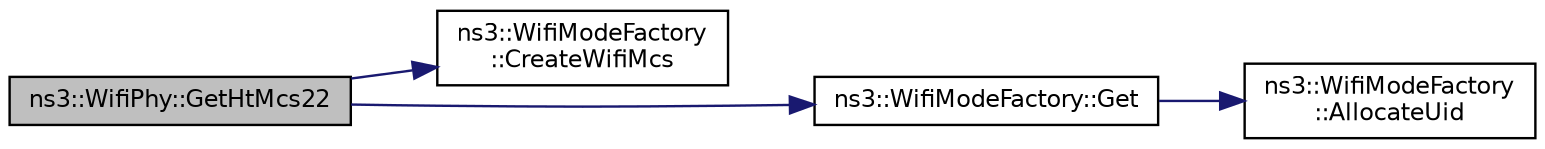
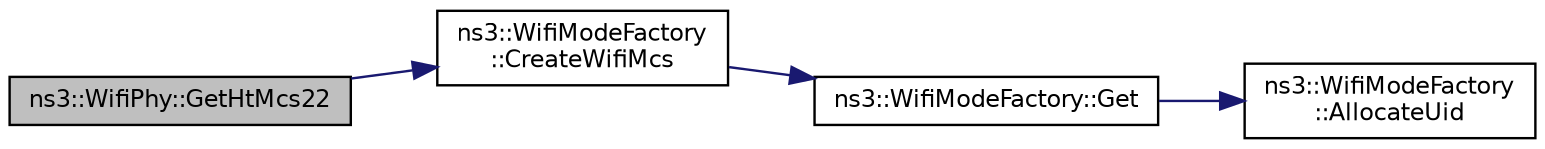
edge "ns3::WifiPhy::GetHtMcs22" -> "ns3::WifiModeFactory::Get": now "ns3::WifiModeFactory ::CreateWifiMcs" -> "ns3::WifiModeFactory::Get"
